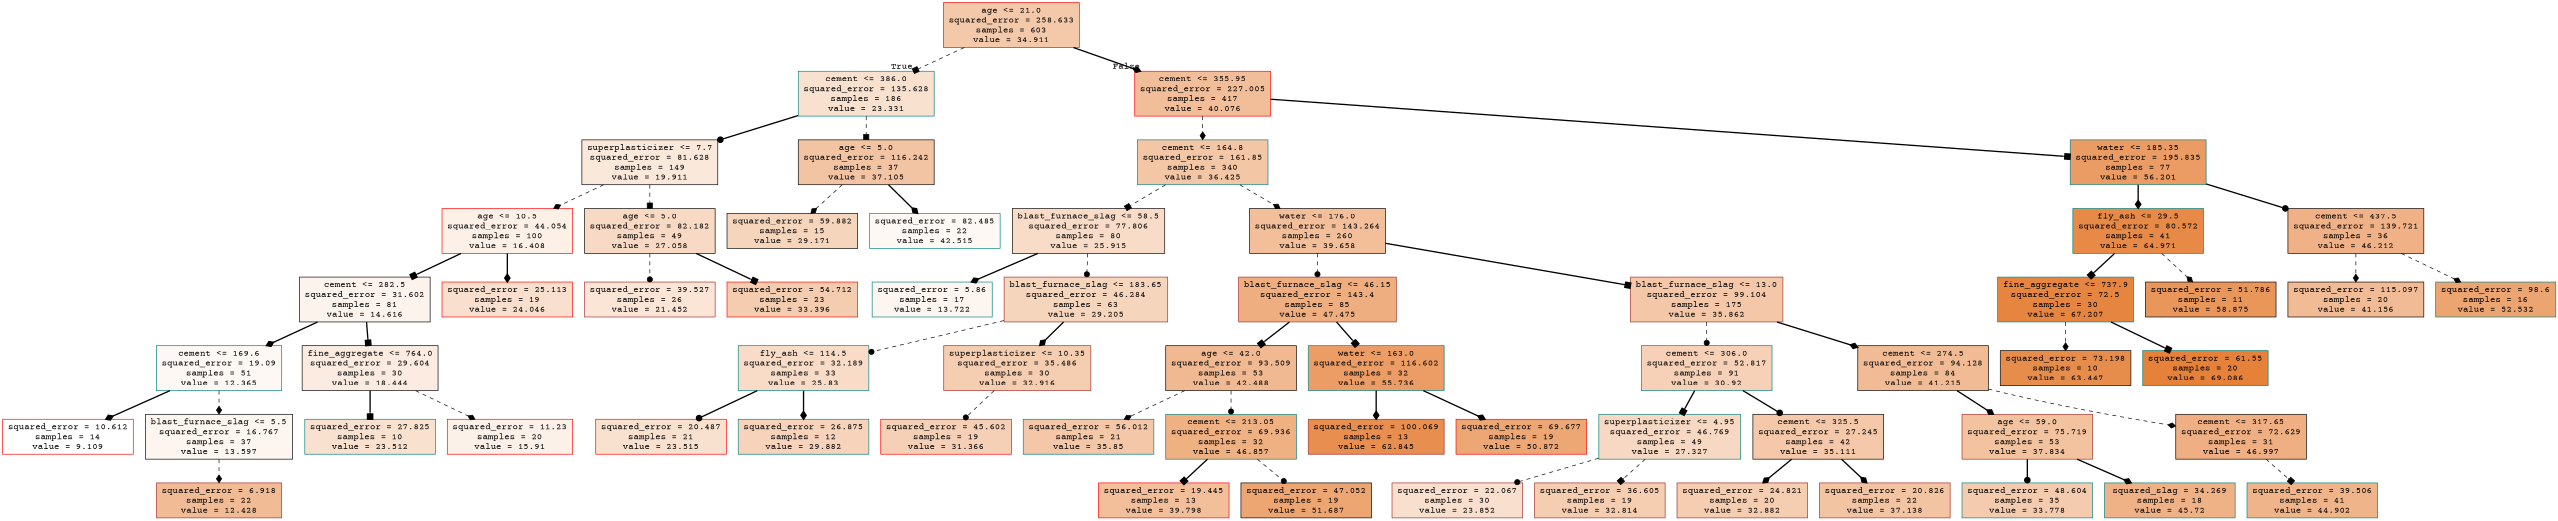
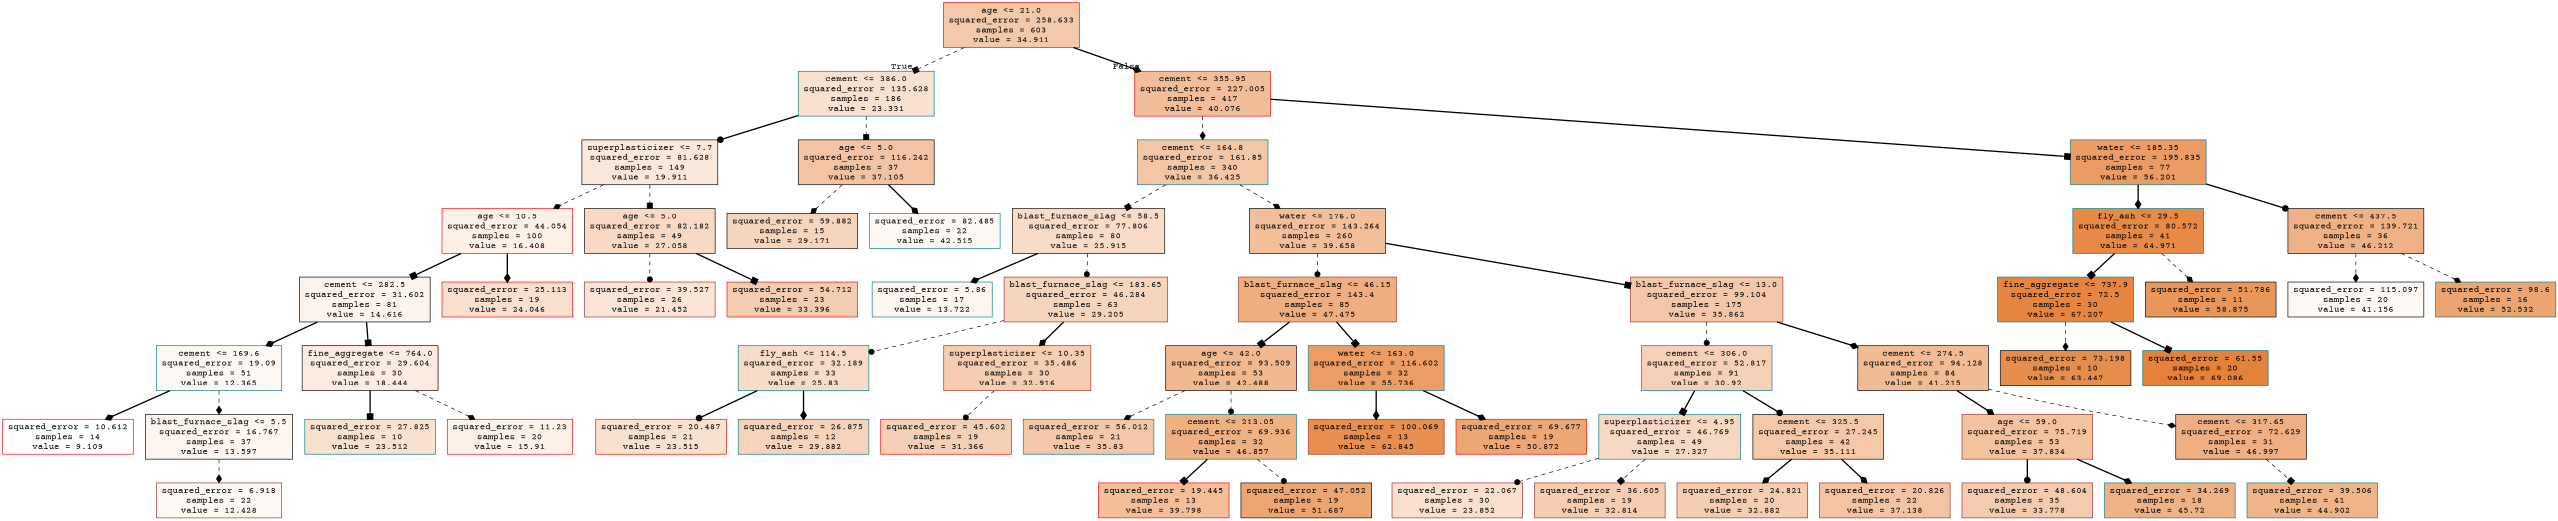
node "squared_error = 115.097 samples = 20 value = 41.156": fillcolor #f1bc95 -> #fef8f4
node "squared_error = 56.012 samples = 21 value = 35.85": label "squared_error = 56.012 samples = 21 value = 35.85" -> "squared_error = 56.012 samples = 21 value = 35.83"
node "squared_error = 6.918 samples = 22 value = 12.428": fillcolor #f1bc95 -> #fef8f4
node "squared_error = 48.604 samples = 35 value = 33.778": color teal -> brown
node "squared_slag = 34.269 samples = 18 value = 45.72": label "squared_slag = 34.269 samples = 18 value = 45.72" -> "squared_error = 34.269 samples = 18 value = 45.72"
